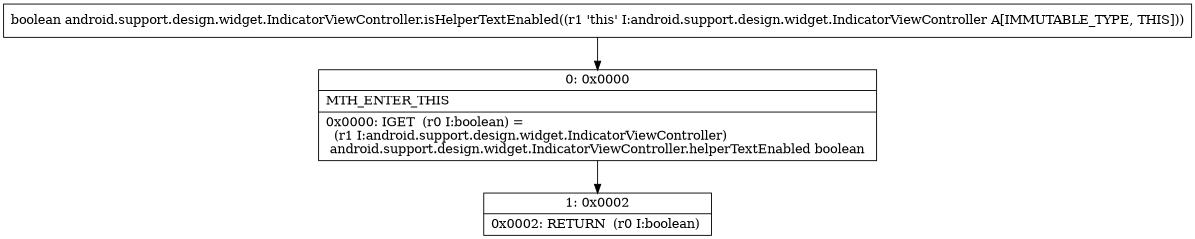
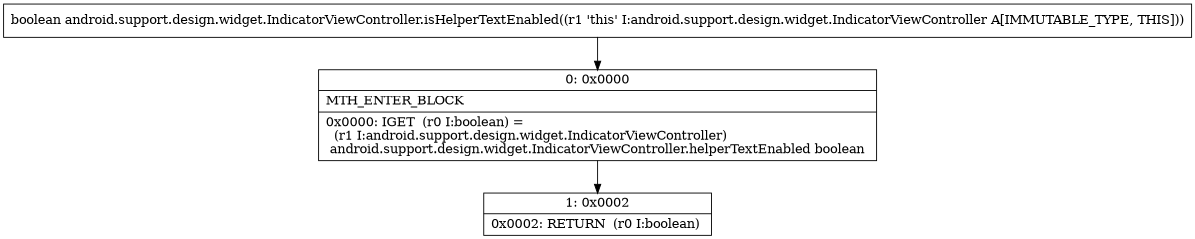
node "0: 0x0000": text "MTH_ENTER_THIS" -> "MTH_ENTER_BLOCK"
